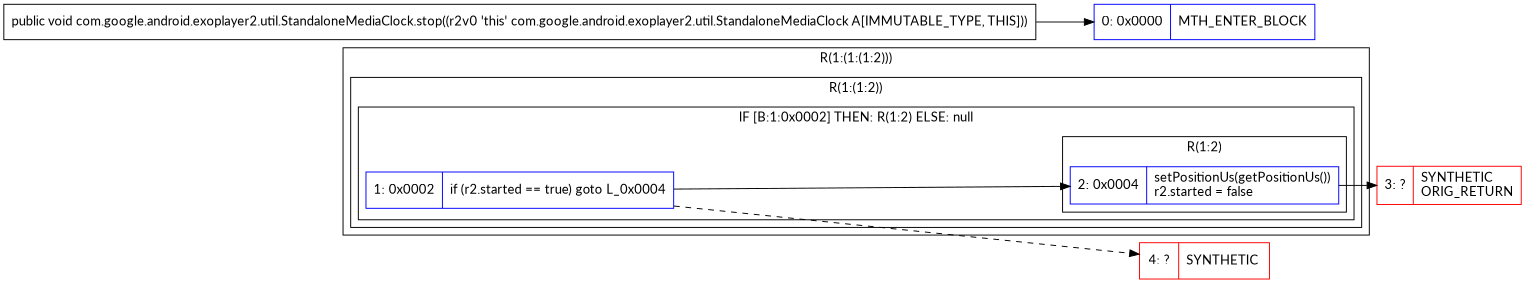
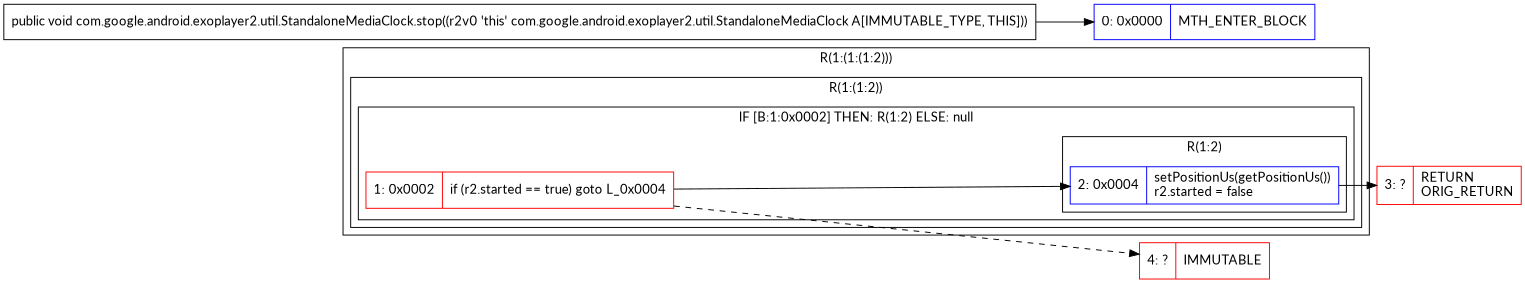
node "3: ?": text "SYNTHETIC" -> "RETURN"
node "1: 0x0002": color blue -> red
node "4: ?": text "SYNTHETIC" -> "IMMUTABLE"
